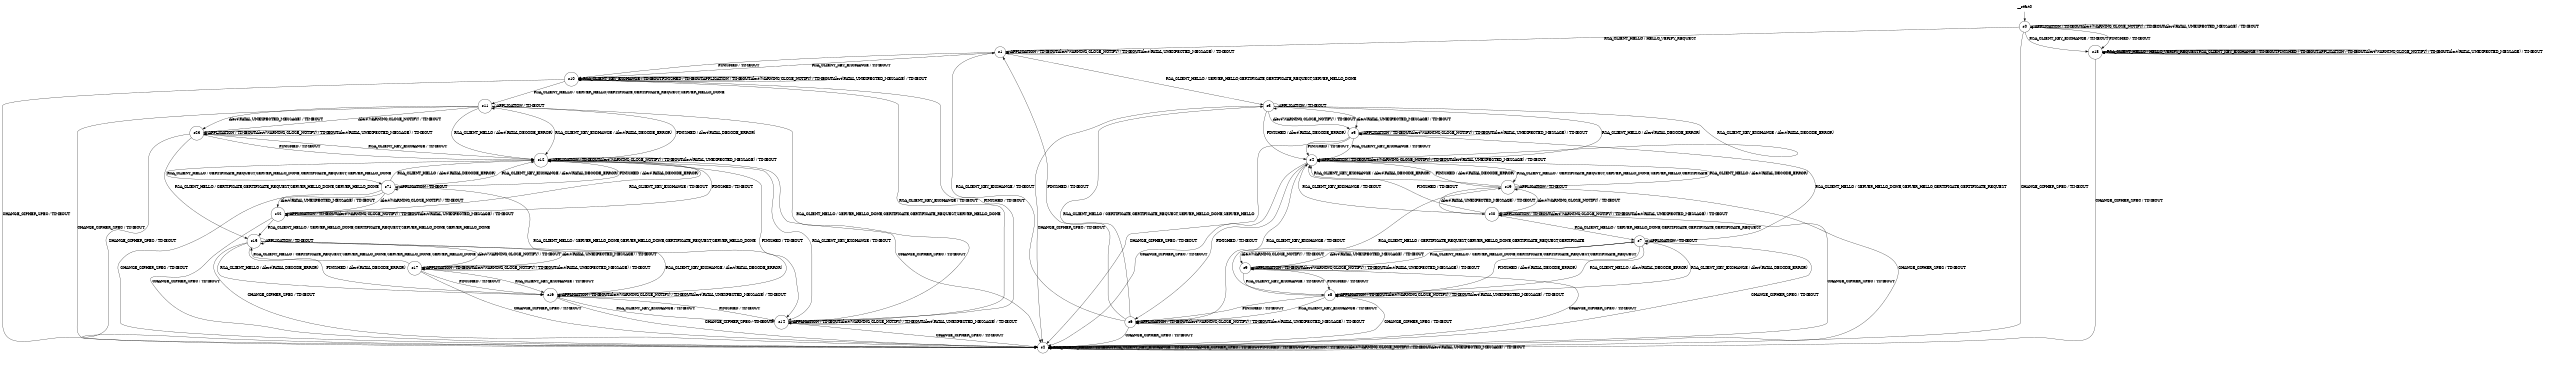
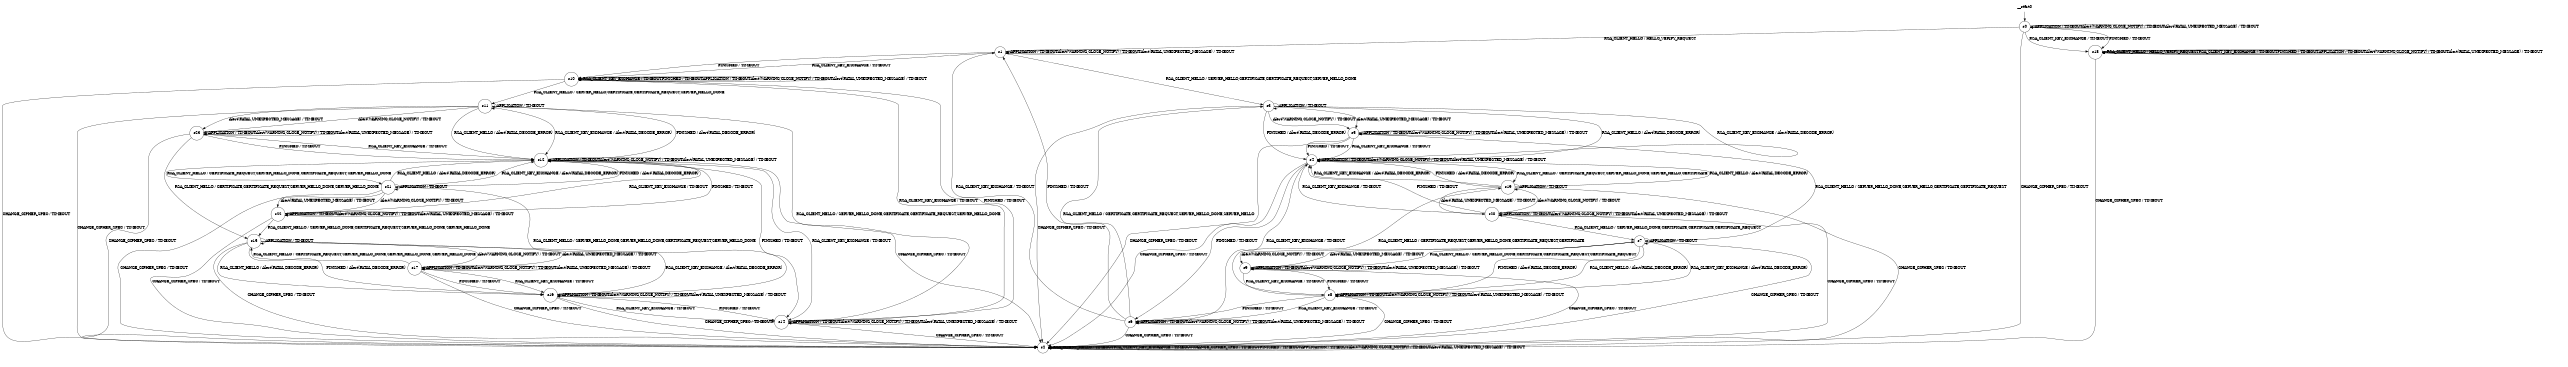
node "s71": label "s71" -> "s21"
